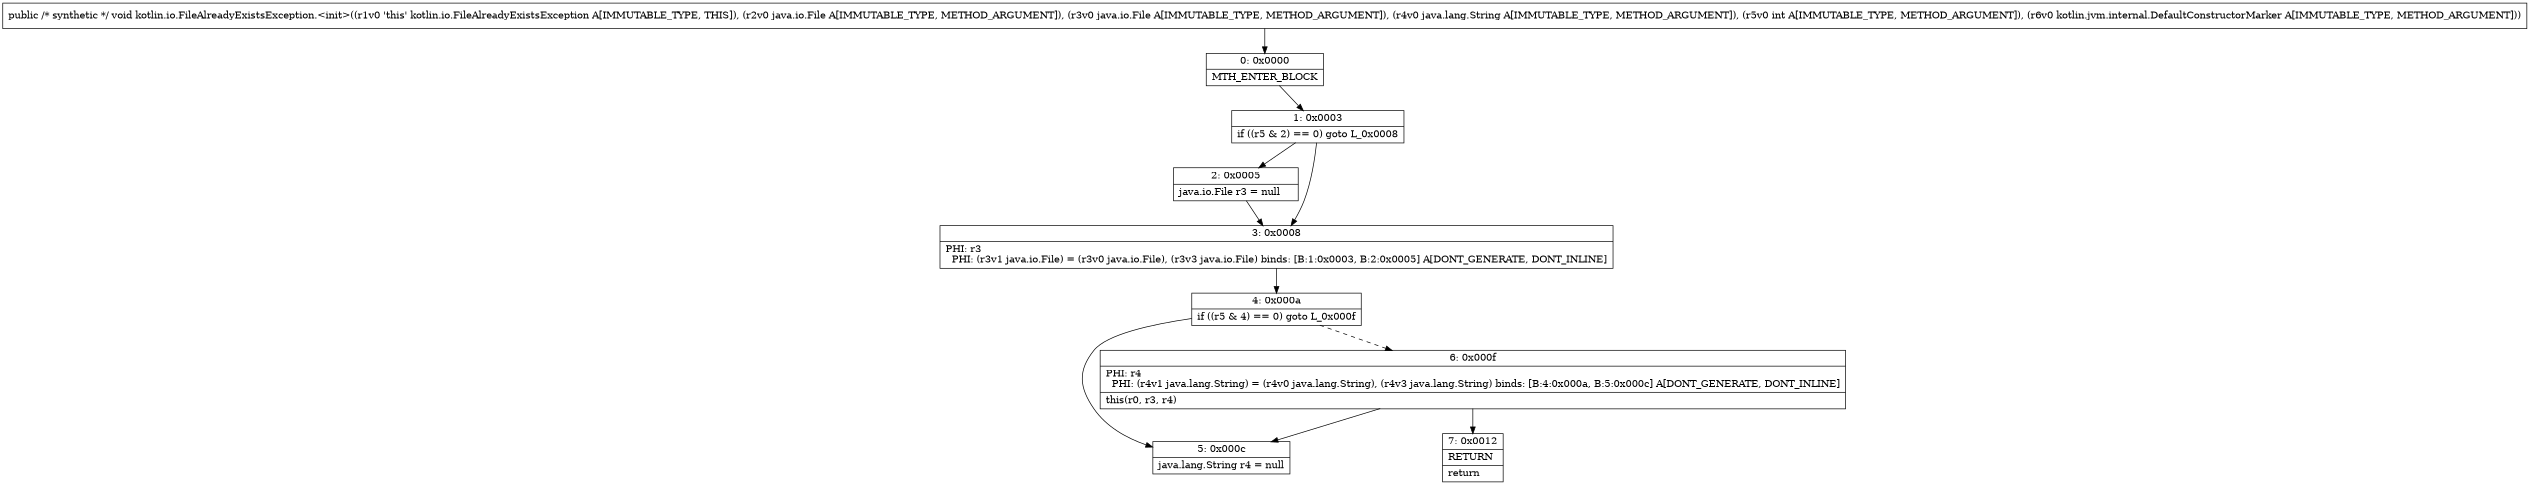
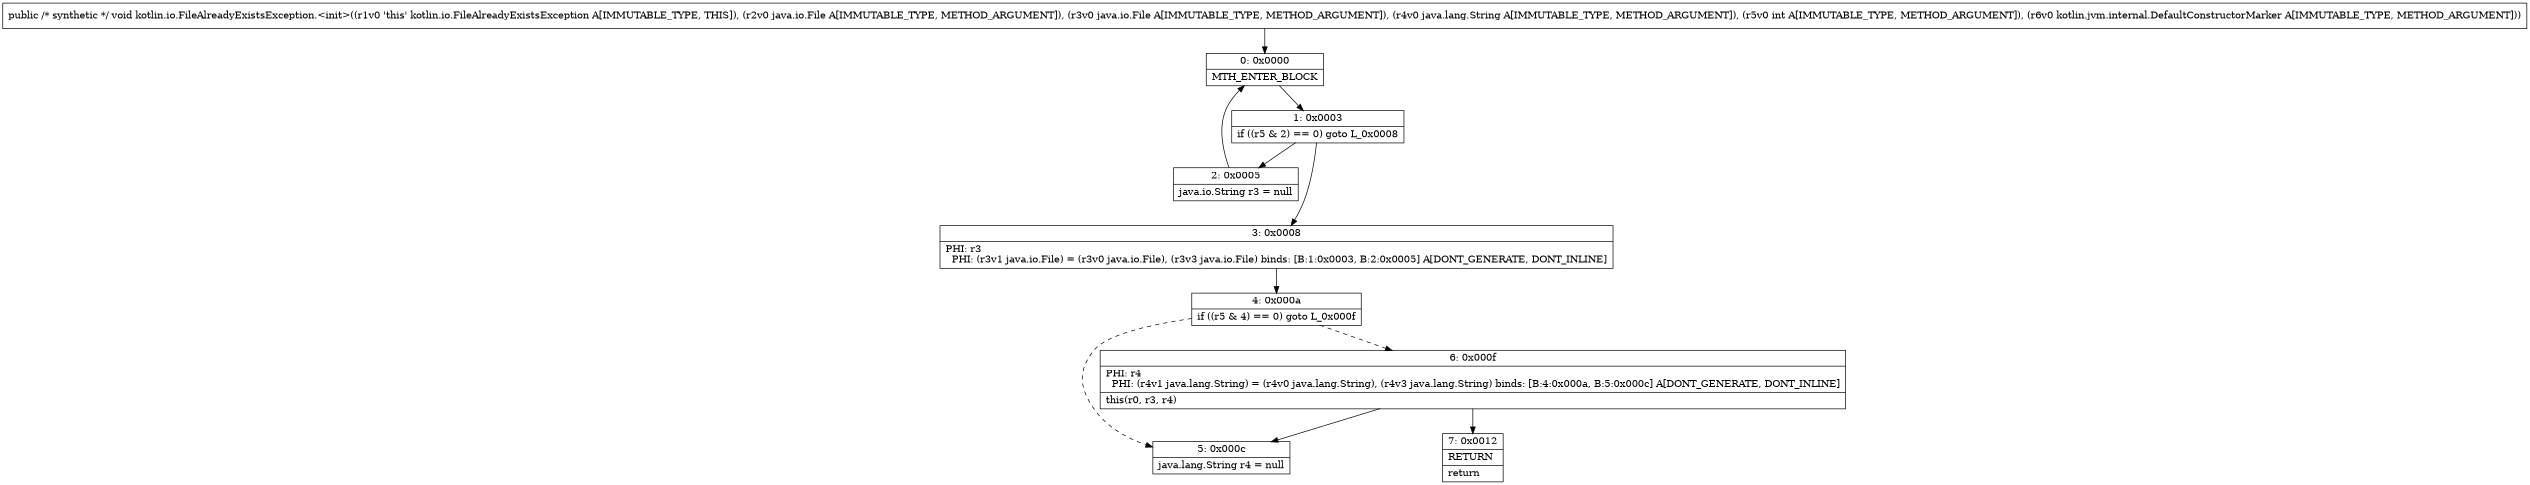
node "2: 0x0005": text "java.io.File r3 = null" -> "java.io.String r3 = null"
edge "2: 0x0005" -> "3: 0x0008": now "2: 0x0005" -> "0: 0x0000"
edge "4: 0x000a" -> "5: 0x000c": style solid -> dashed
